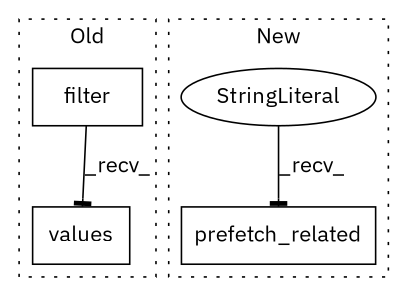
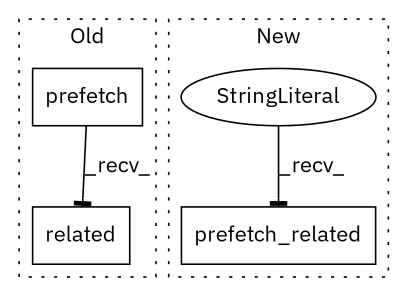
node "filter": label "filter" -> "prefetch"
node "values": label "values" -> "related"
